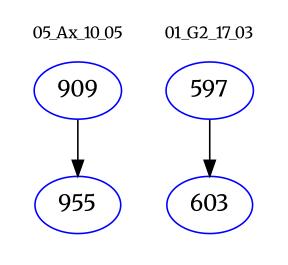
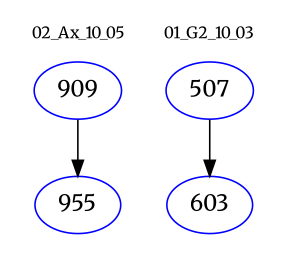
cluster "05_Ax_10_05": label "05_Ax_10_05" -> "02_Ax_10_05"
cluster "01_G2_17_03": label "01_G2_17_03" -> "01_G2_10_03"
node "597": label "597" -> "507"
